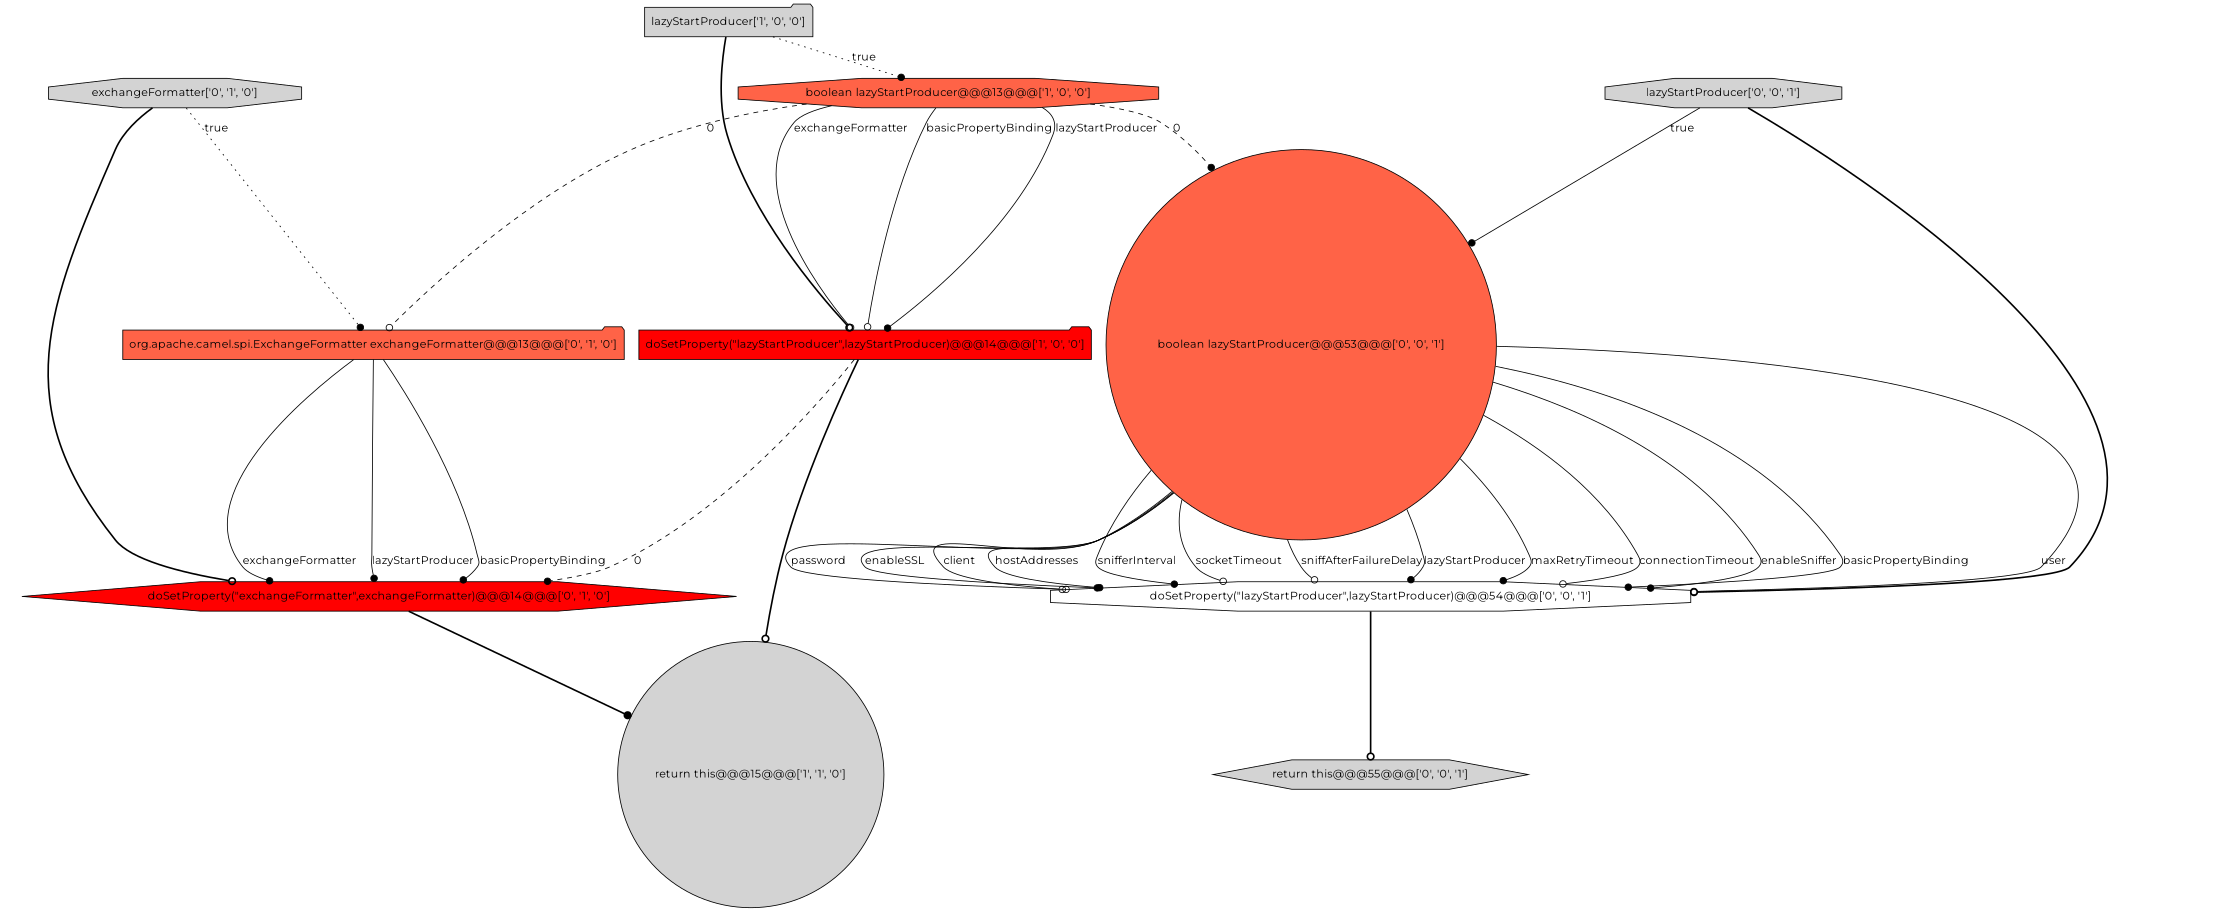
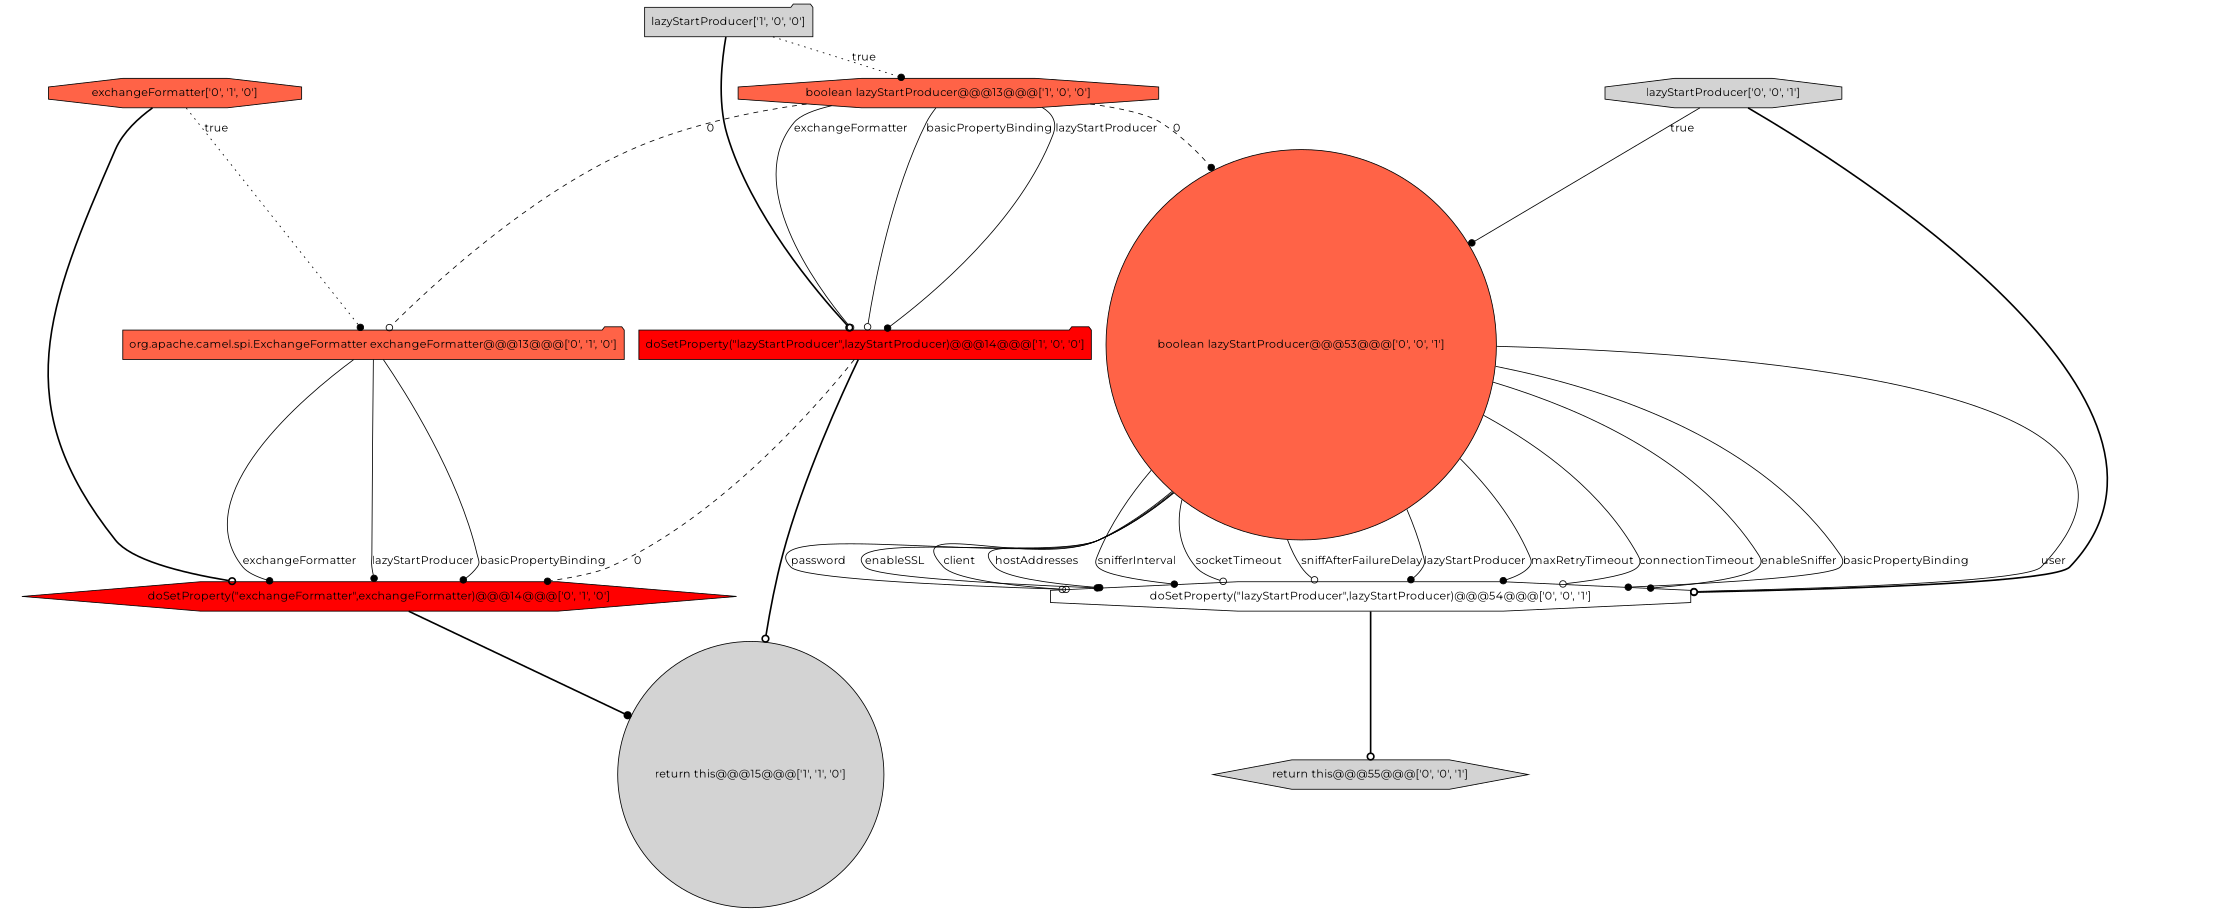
node "exchangeFormatter['0', '1', '0']": fillcolor lightgray -> tomato
